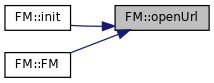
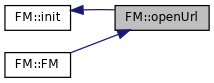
edge "FM::init" -> "FM::openUrl": reversed
